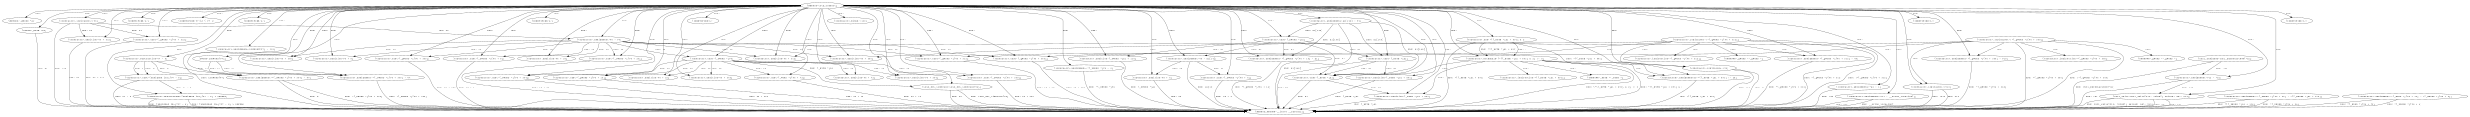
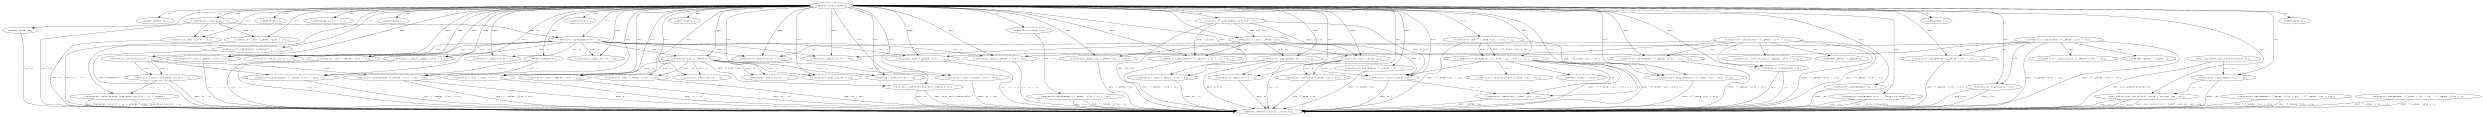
node "(METHOD,_QWORD *a1)": label "(METHOD,_QWORD *a1)" -> "(PARAM,_QWORD *a1)"
node "(<operator>.assignment,*(_DWORD *)(v6 + 8) = -100)": added
